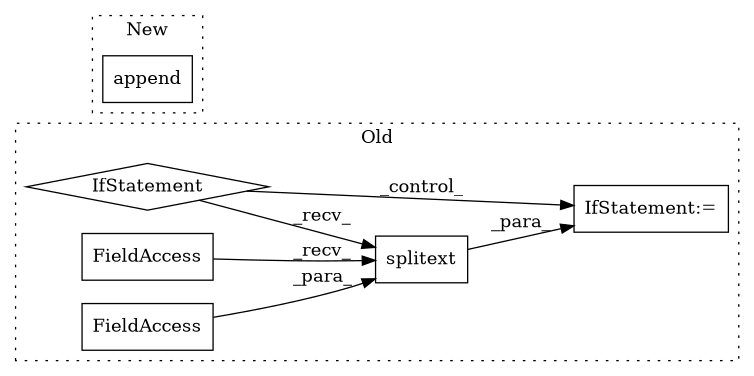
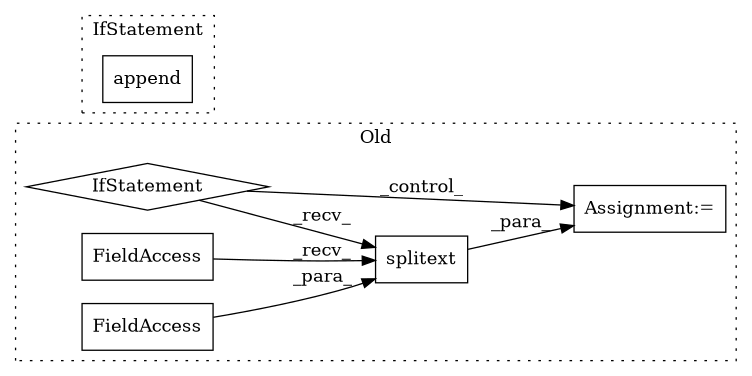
cluster "New": label "New" -> "IfStatement"
node "IfStatement:=": label "IfStatement:=" -> "Assignment:="
